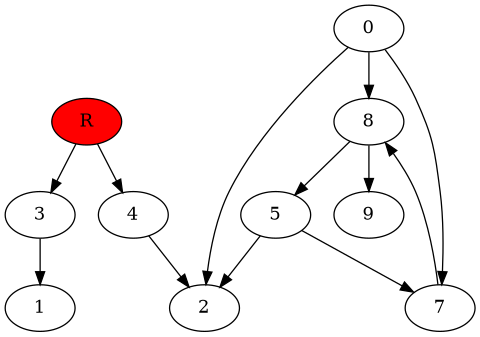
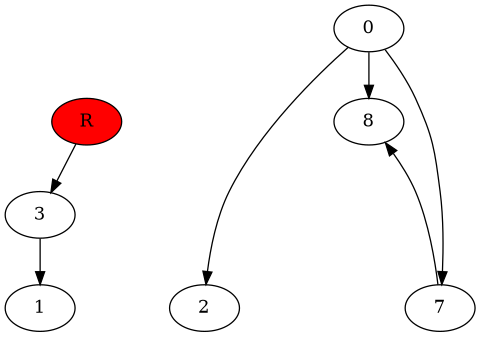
node "4": removed
node "5": removed
node "9": removed
